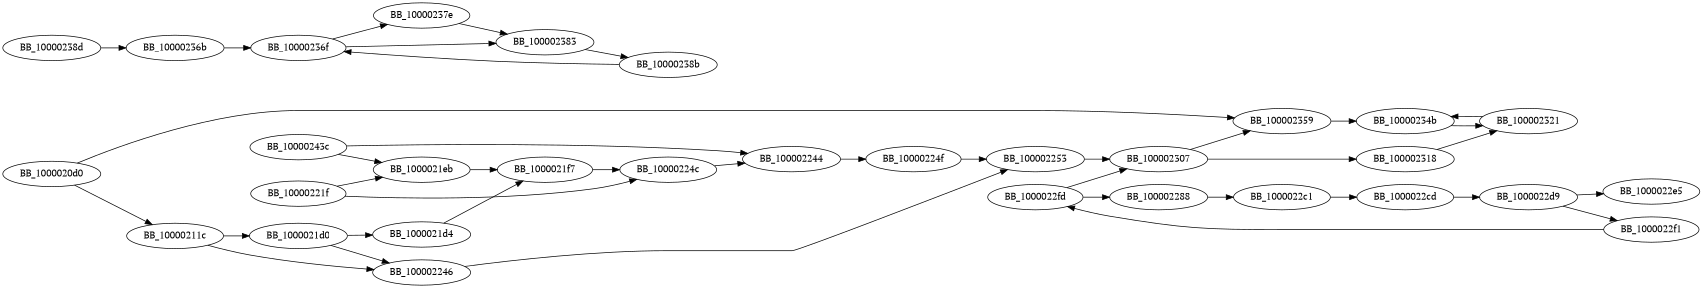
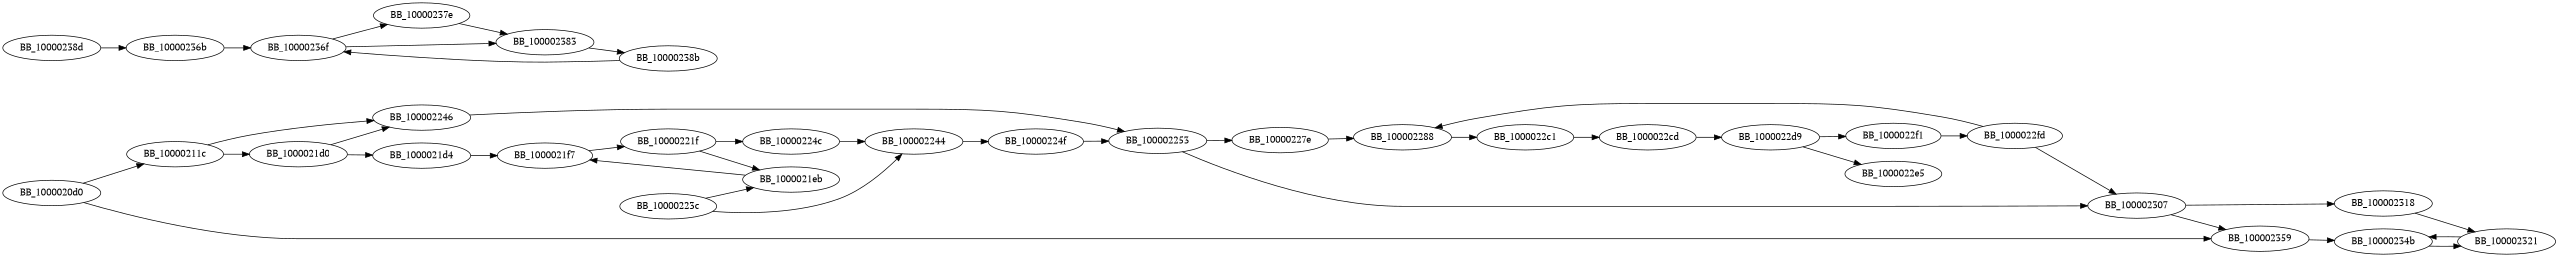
node "BB_10000227e": added
node "BB_10000243c": label "BB_10000243c" -> "BB_10000223c"
edge "BB_1000021f7" -> "BB_10000224c": now "BB_1000021f7" -> "BB_10000221f"
